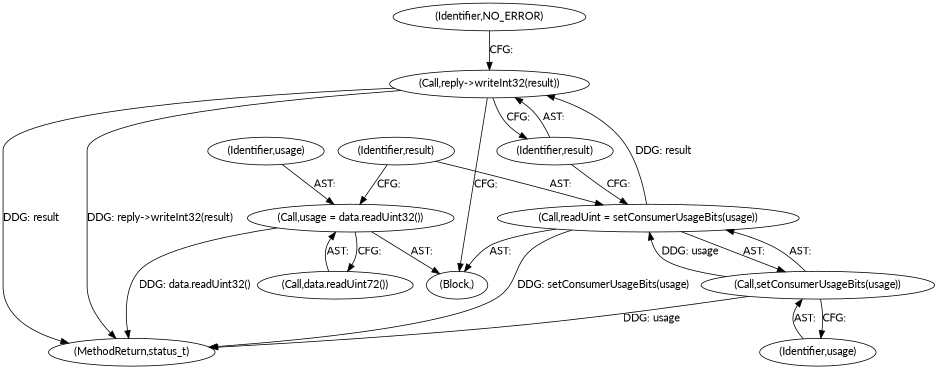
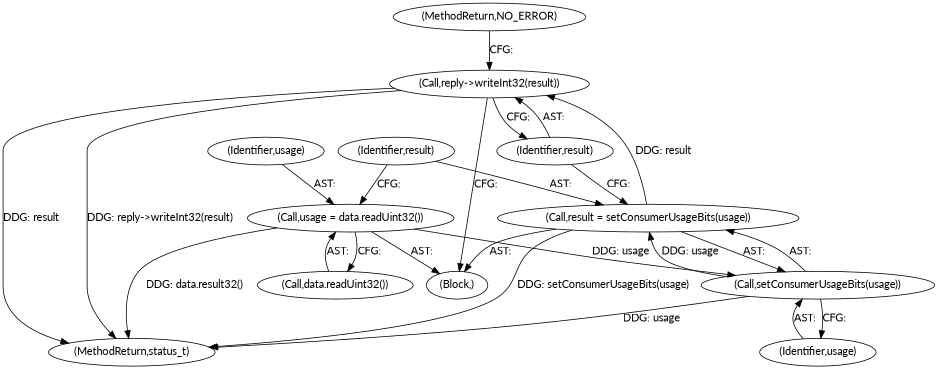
node "(Identifier,NO_ERROR)": label "(Identifier,NO_ERROR)" -> "(MethodReturn,NO_ERROR)"
node "(Call,readUint = setConsumerUsageBits(usage))": label "(Call,readUint = setConsumerUsageBits(usage))" -> "(Call,result = setConsumerUsageBits(usage))"
edge "(Call,usage = data.readUint32())" -> "(Call,setConsumerUsageBits(usage))": added, label "DDG: usage"
edge "(Call,usage = data.readUint32())" -> "(MethodReturn,status_t)": label "DDG: data.readUint32()" -> "DDG: data.result32()"
node "(Call,data.readUint72())": label "(Call,data.readUint72())" -> "(Call,data.readUint32())"
